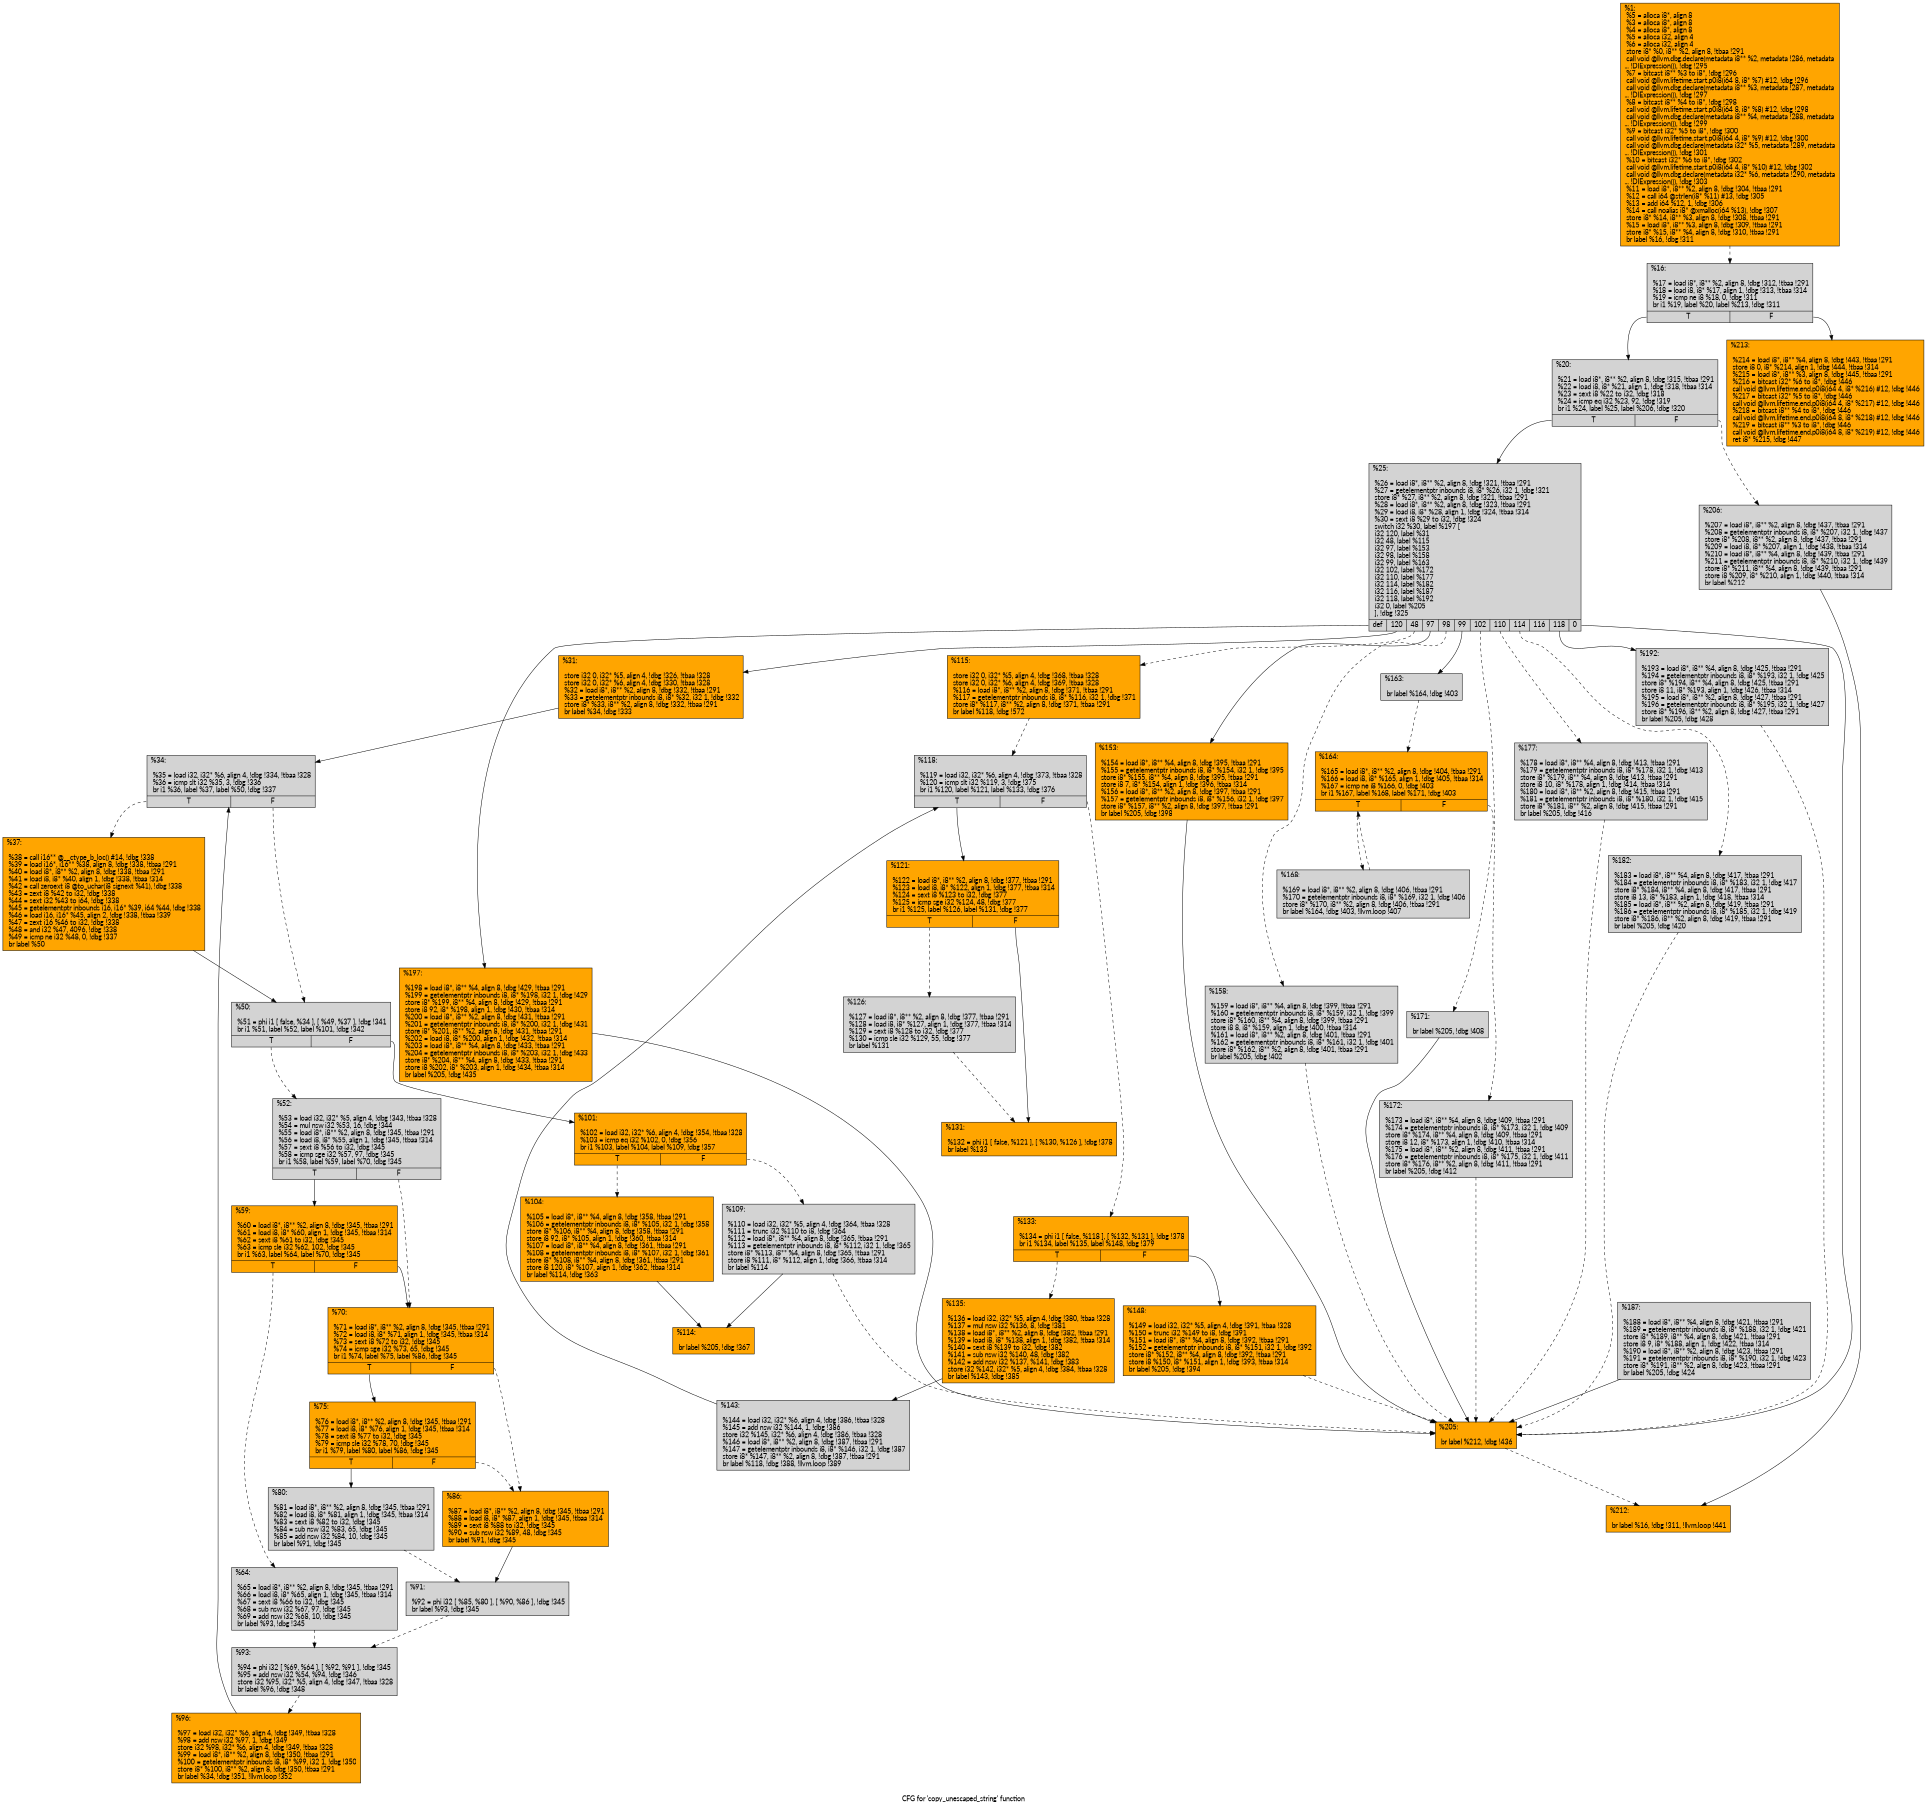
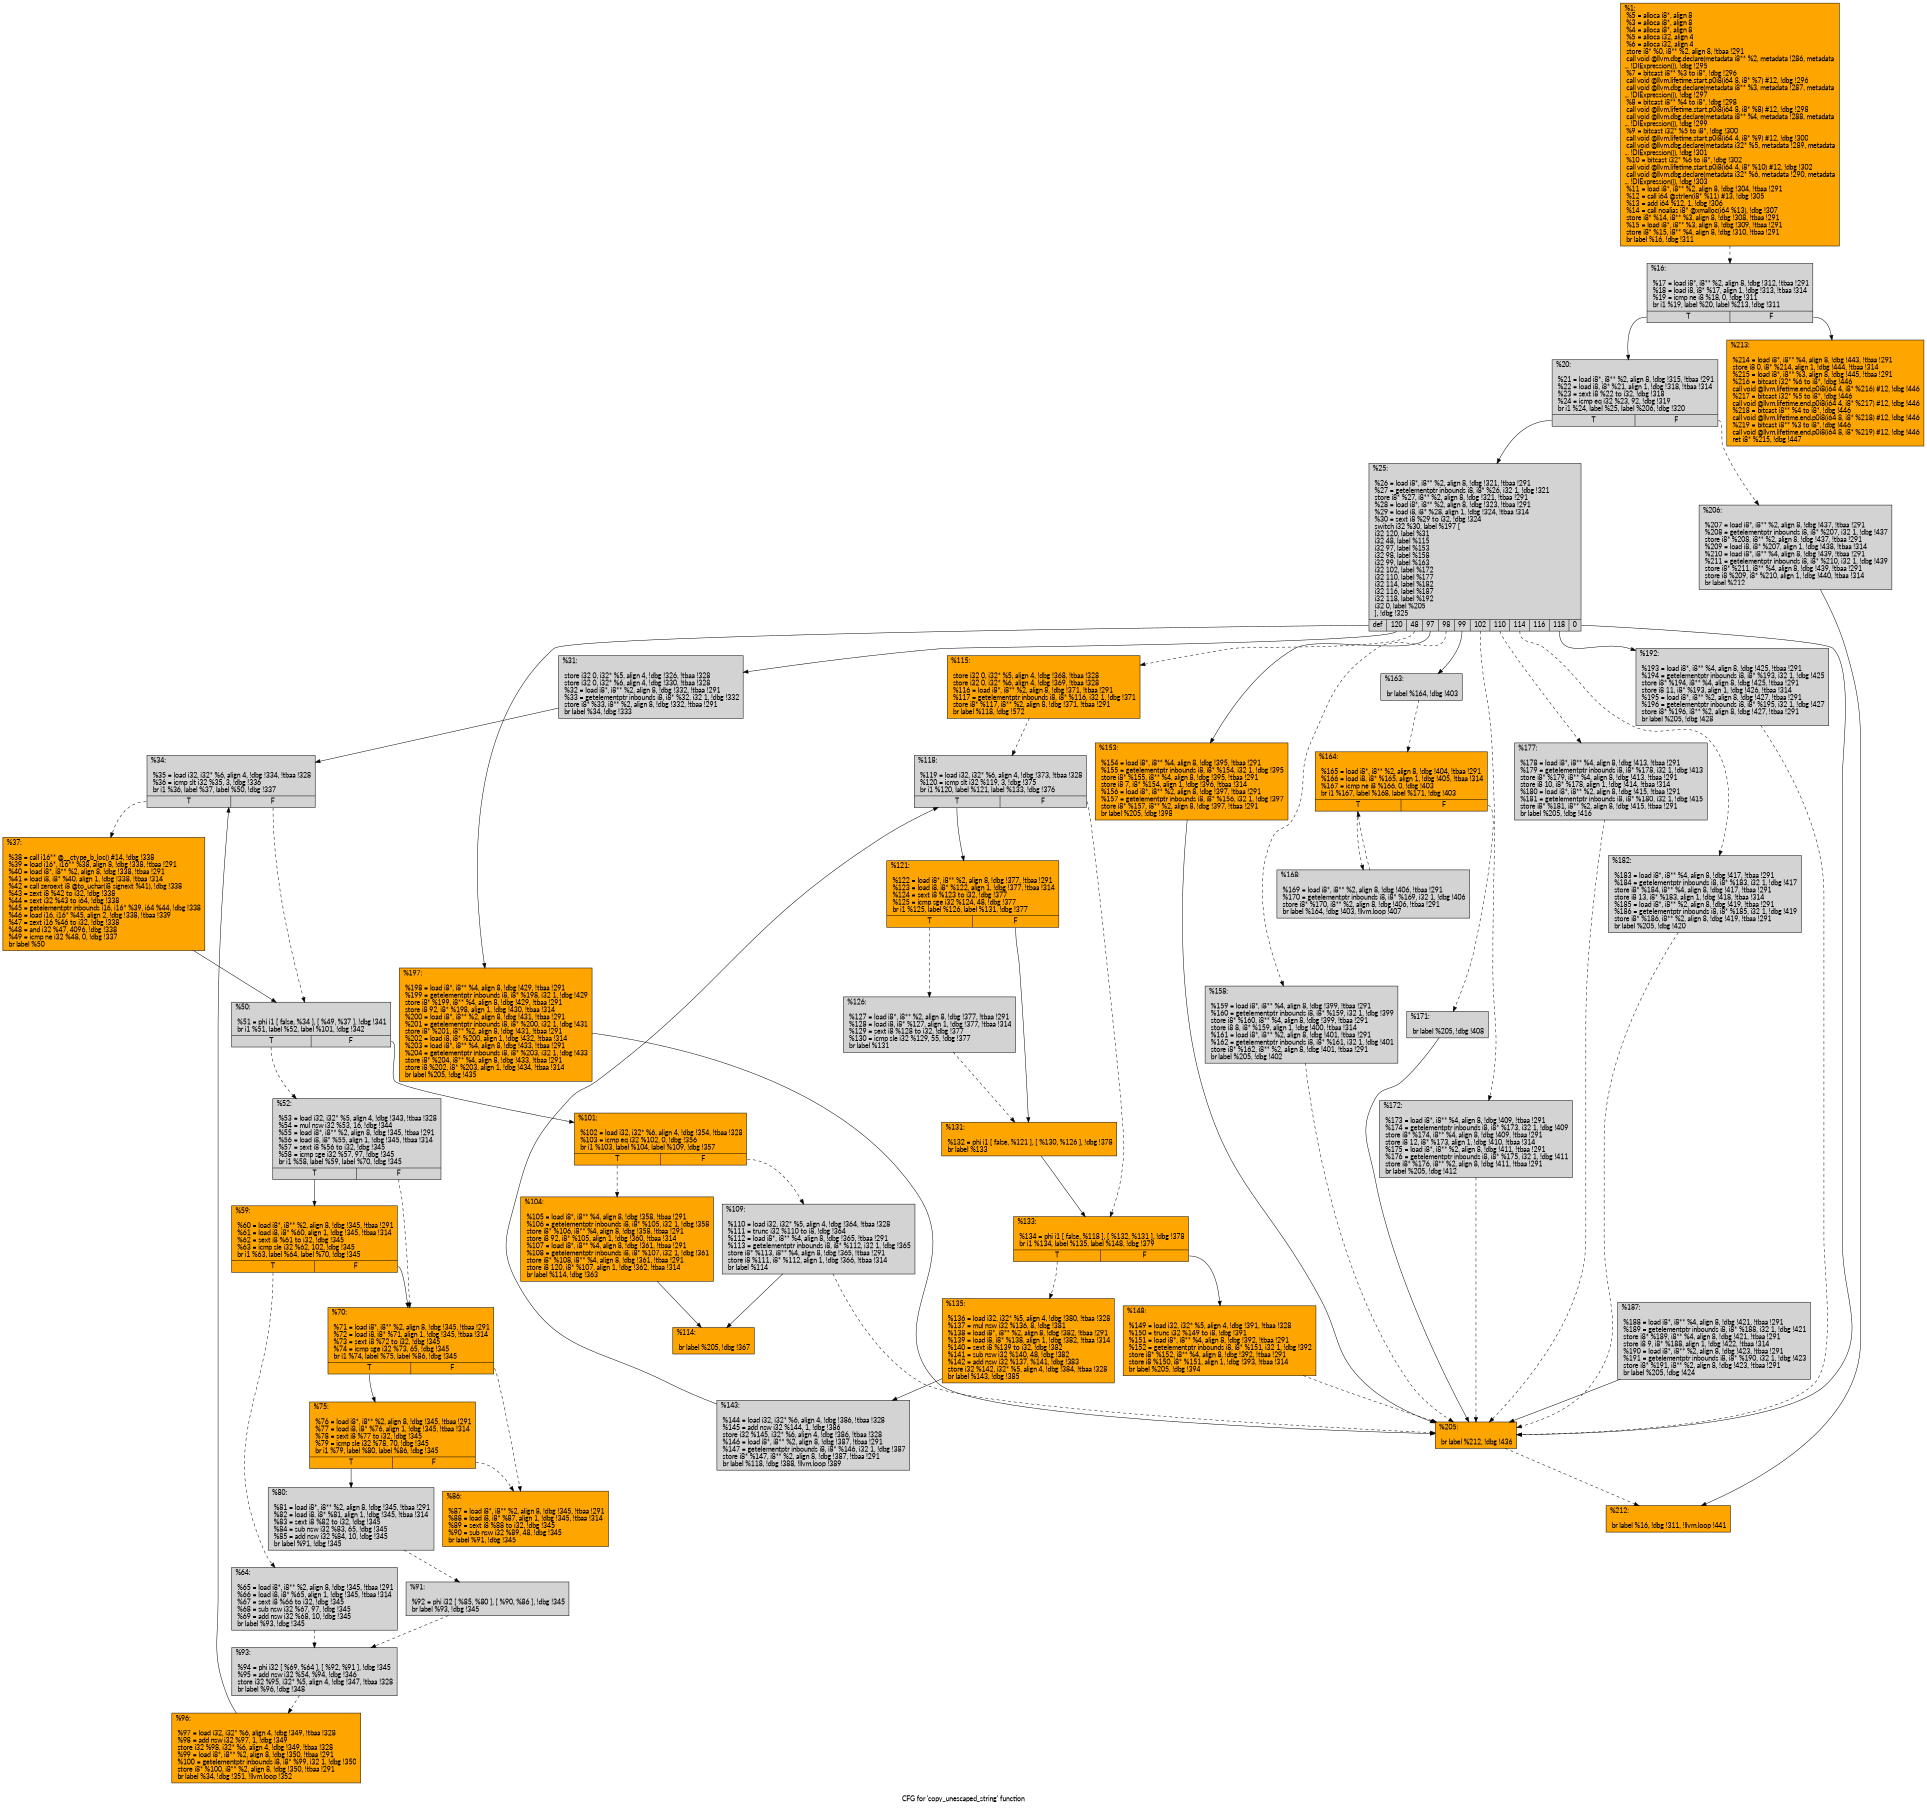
node "%31:": fillcolor orange -> lightgrey
edge "%131:" -> "%133:": added
edge "%86:" -> "%91:": removed
